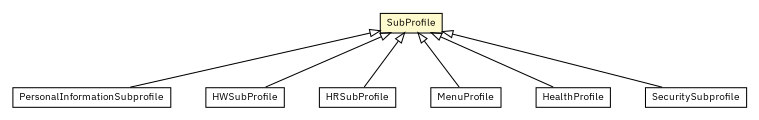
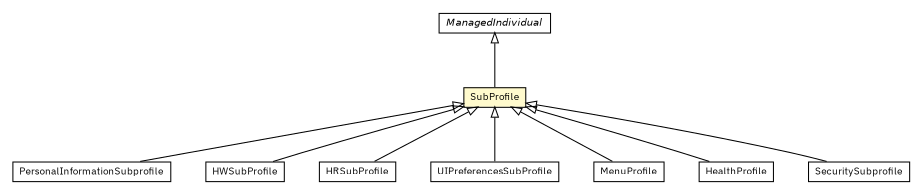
node "ManagedIndividual": added
node "UIPreferencesSubProfile": added
